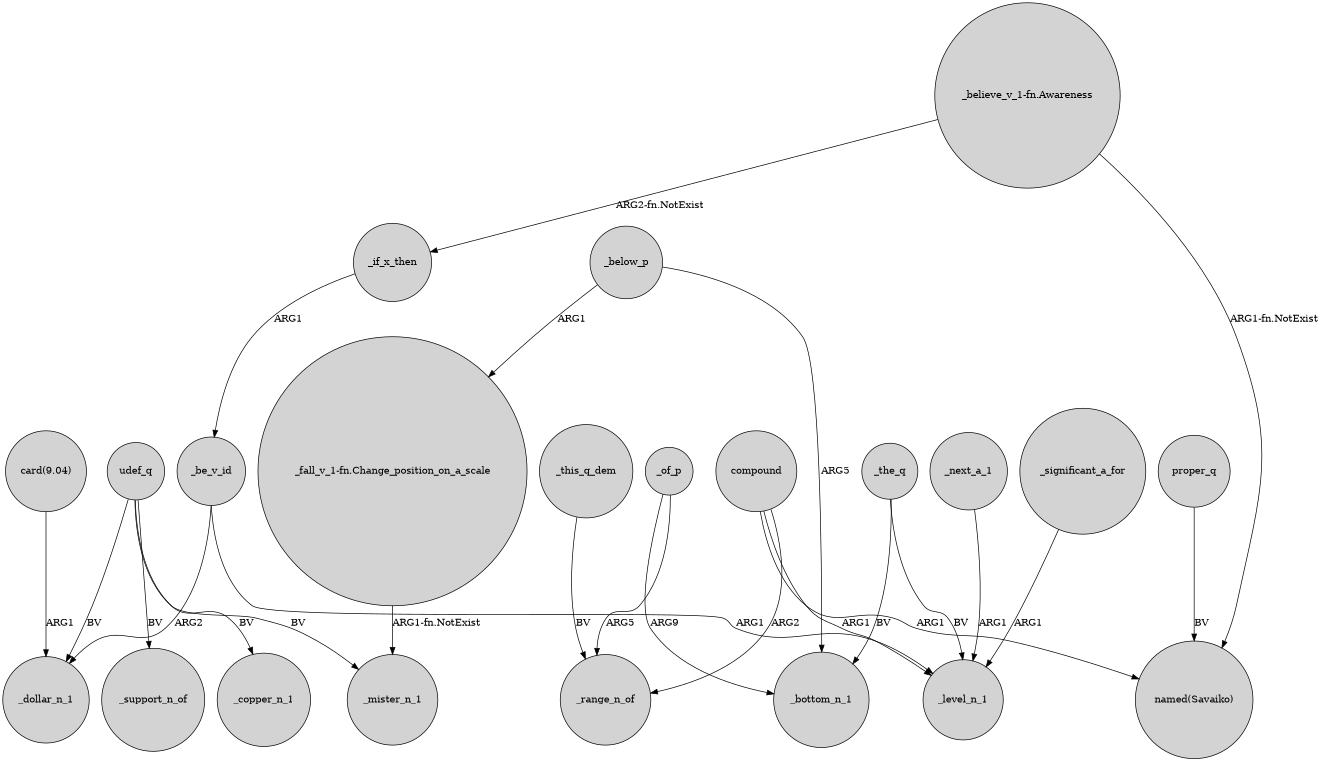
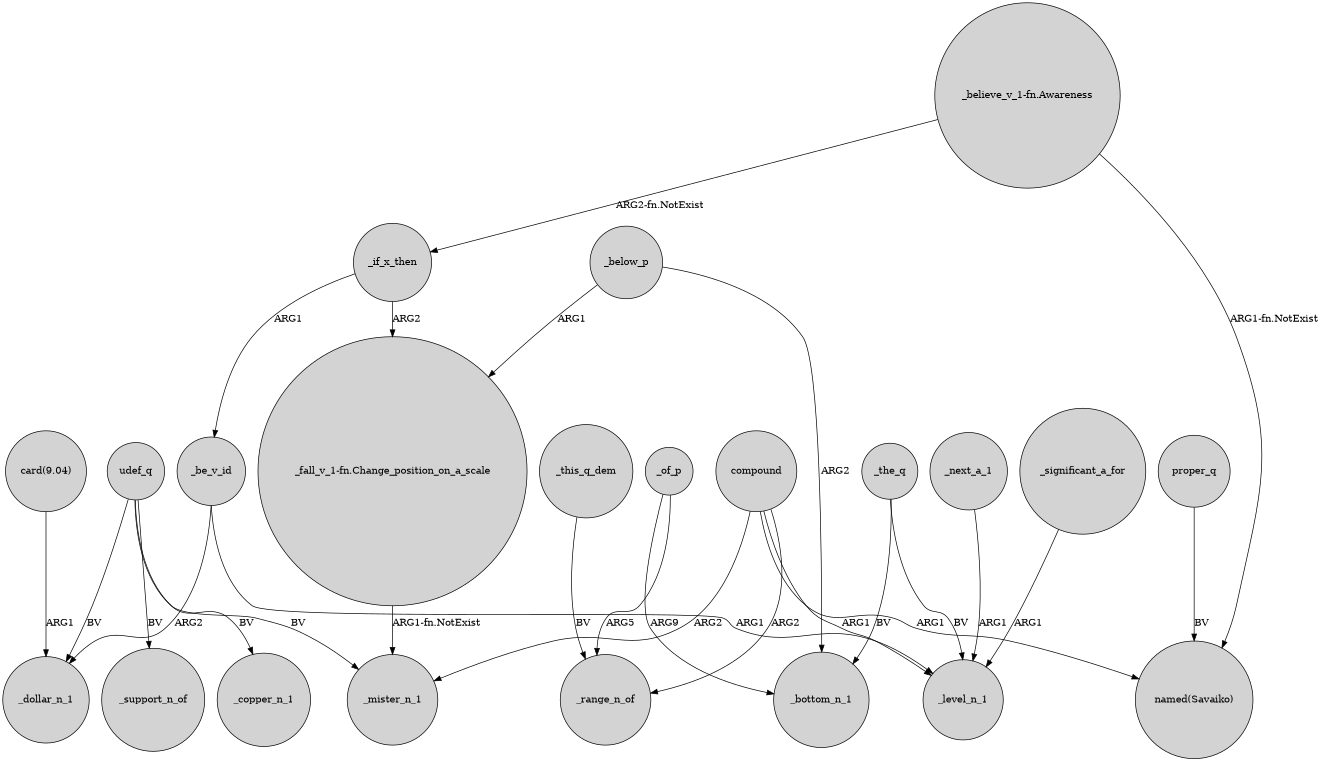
edge "_if_x_then" -> "_fall_v_1-fn.Change_position_on_a_scale": added, label "ARG2"
edge "_below_p" -> "_bottom_n_1": label "ARG5" -> "ARG2"
edge "compound" -> "_mister_n_1": added, label "ARG2"
